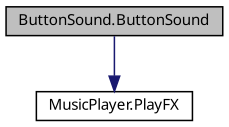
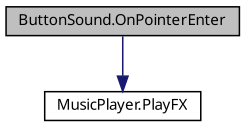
node "ButtonSound.ButtonSound": label "ButtonSound.ButtonSound" -> "ButtonSound.OnPointerEnter"
